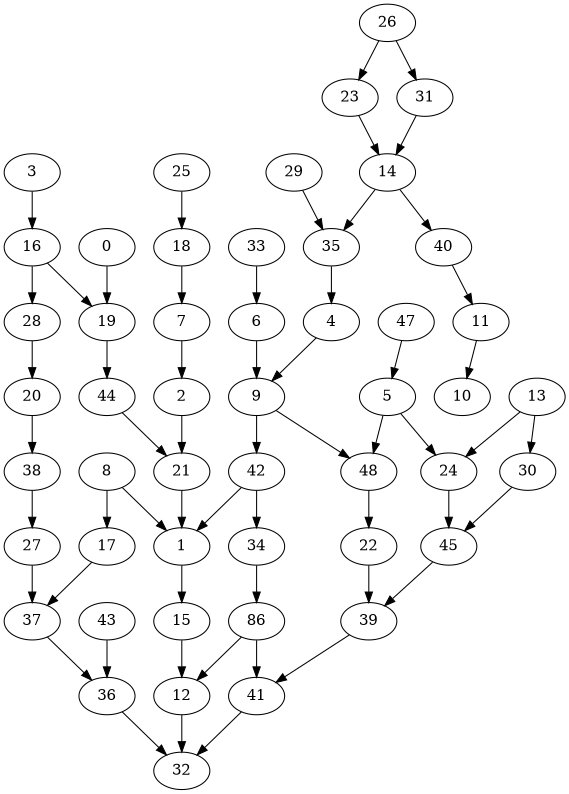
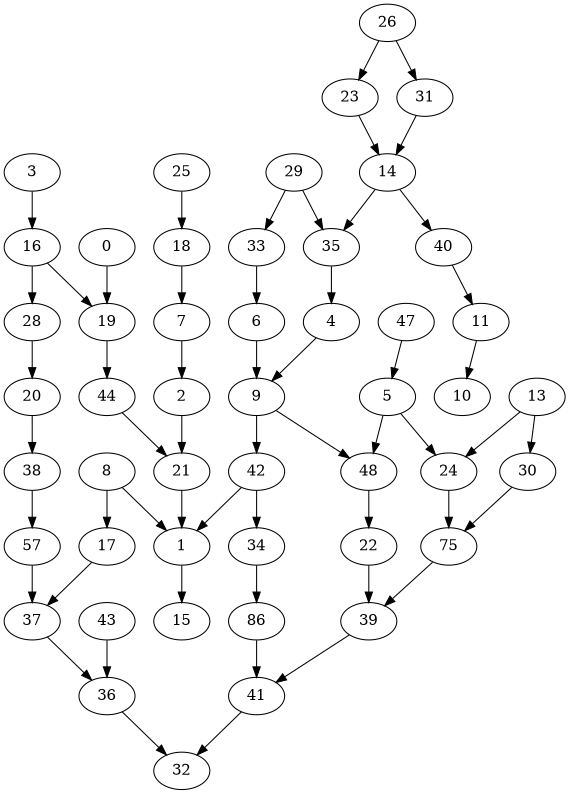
edge "29" -> "33": added
node "27": label "27" -> "57"
node "45": label "45" -> "75"
node "12": removed
